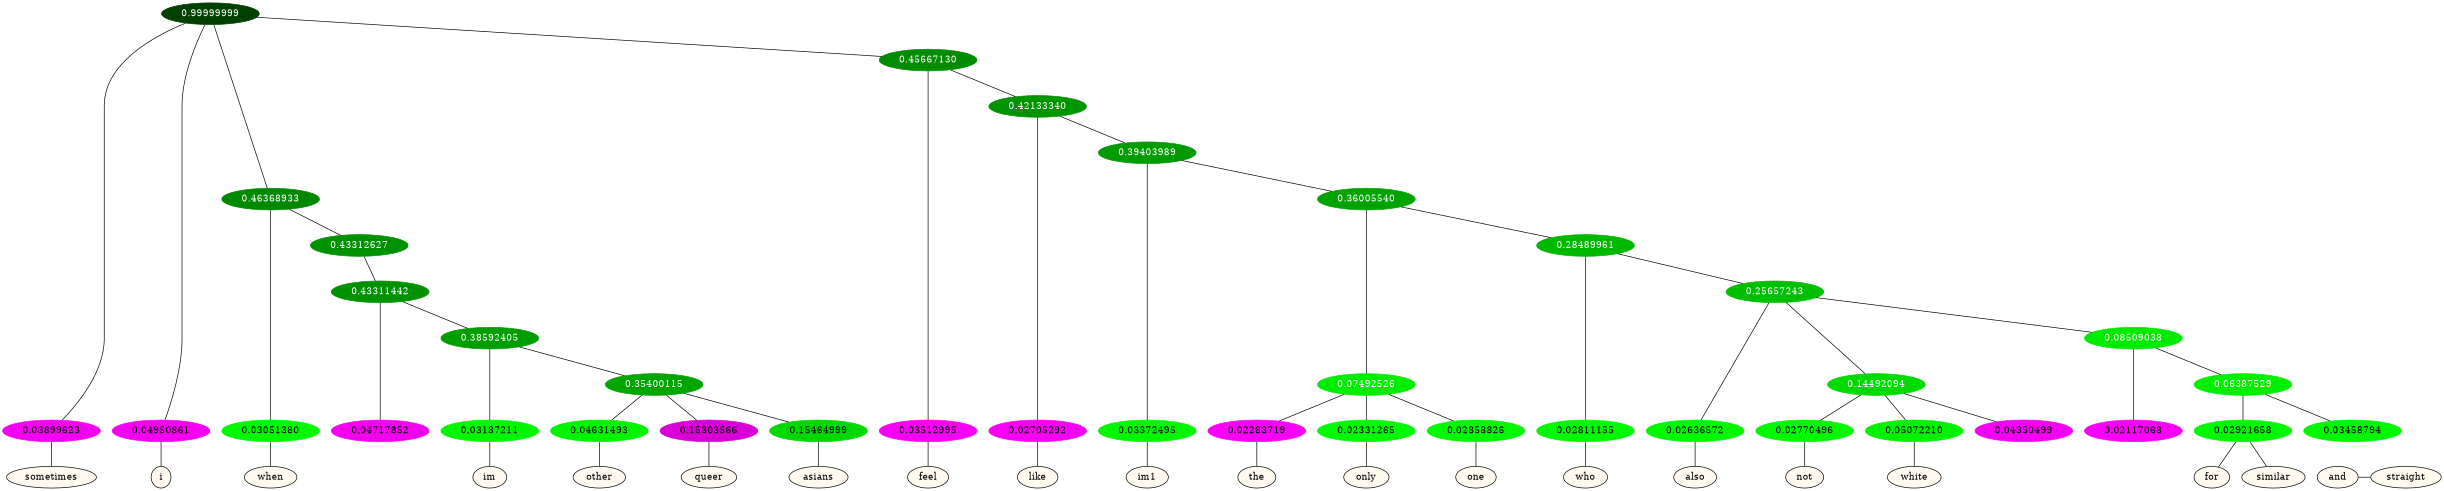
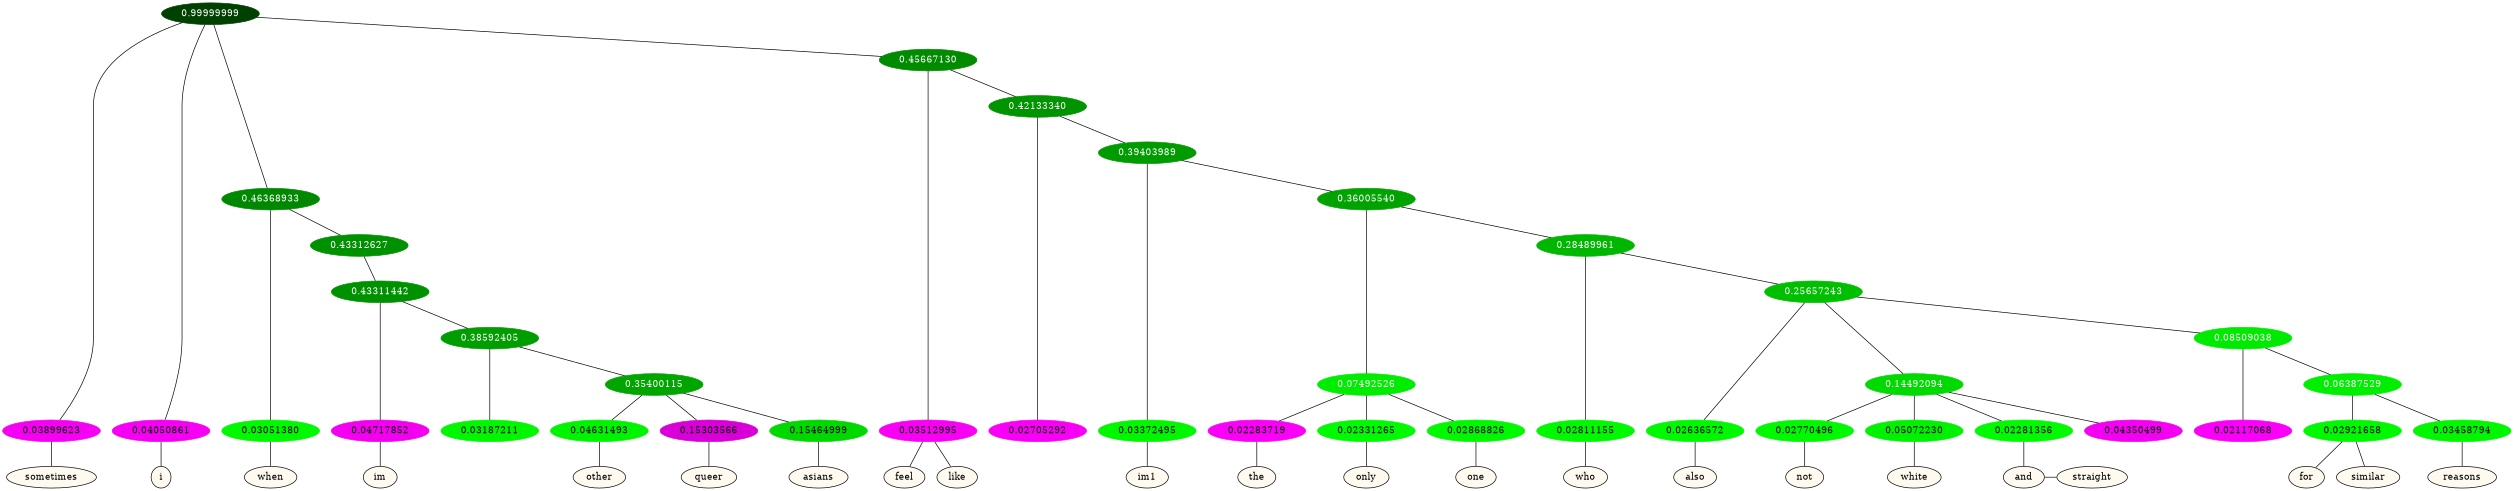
node "0.04950861": label "0.04950861" -> "0.04050861"
node "0.02858826": label "0.02858826" -> "0.02868826"
node "0.05072210": label "0.05072210" -> "0.05072230"
node "0.02281356": added
edge "0.03187211" -- "im": now "0.04717852" -- "im"
edge "0.02705292" -- "like": now "0.03512995" -- "like"
node "reasons": added
